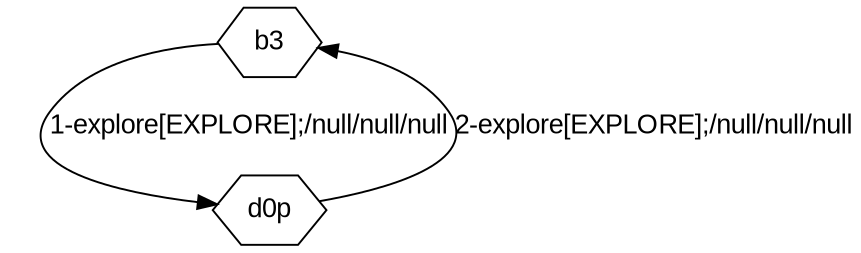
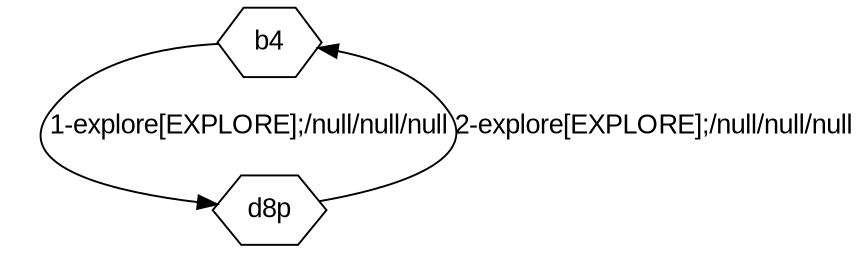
node "b3": label "b3" -> "b4"
node "d0p": label "d0p" -> "d8p"
